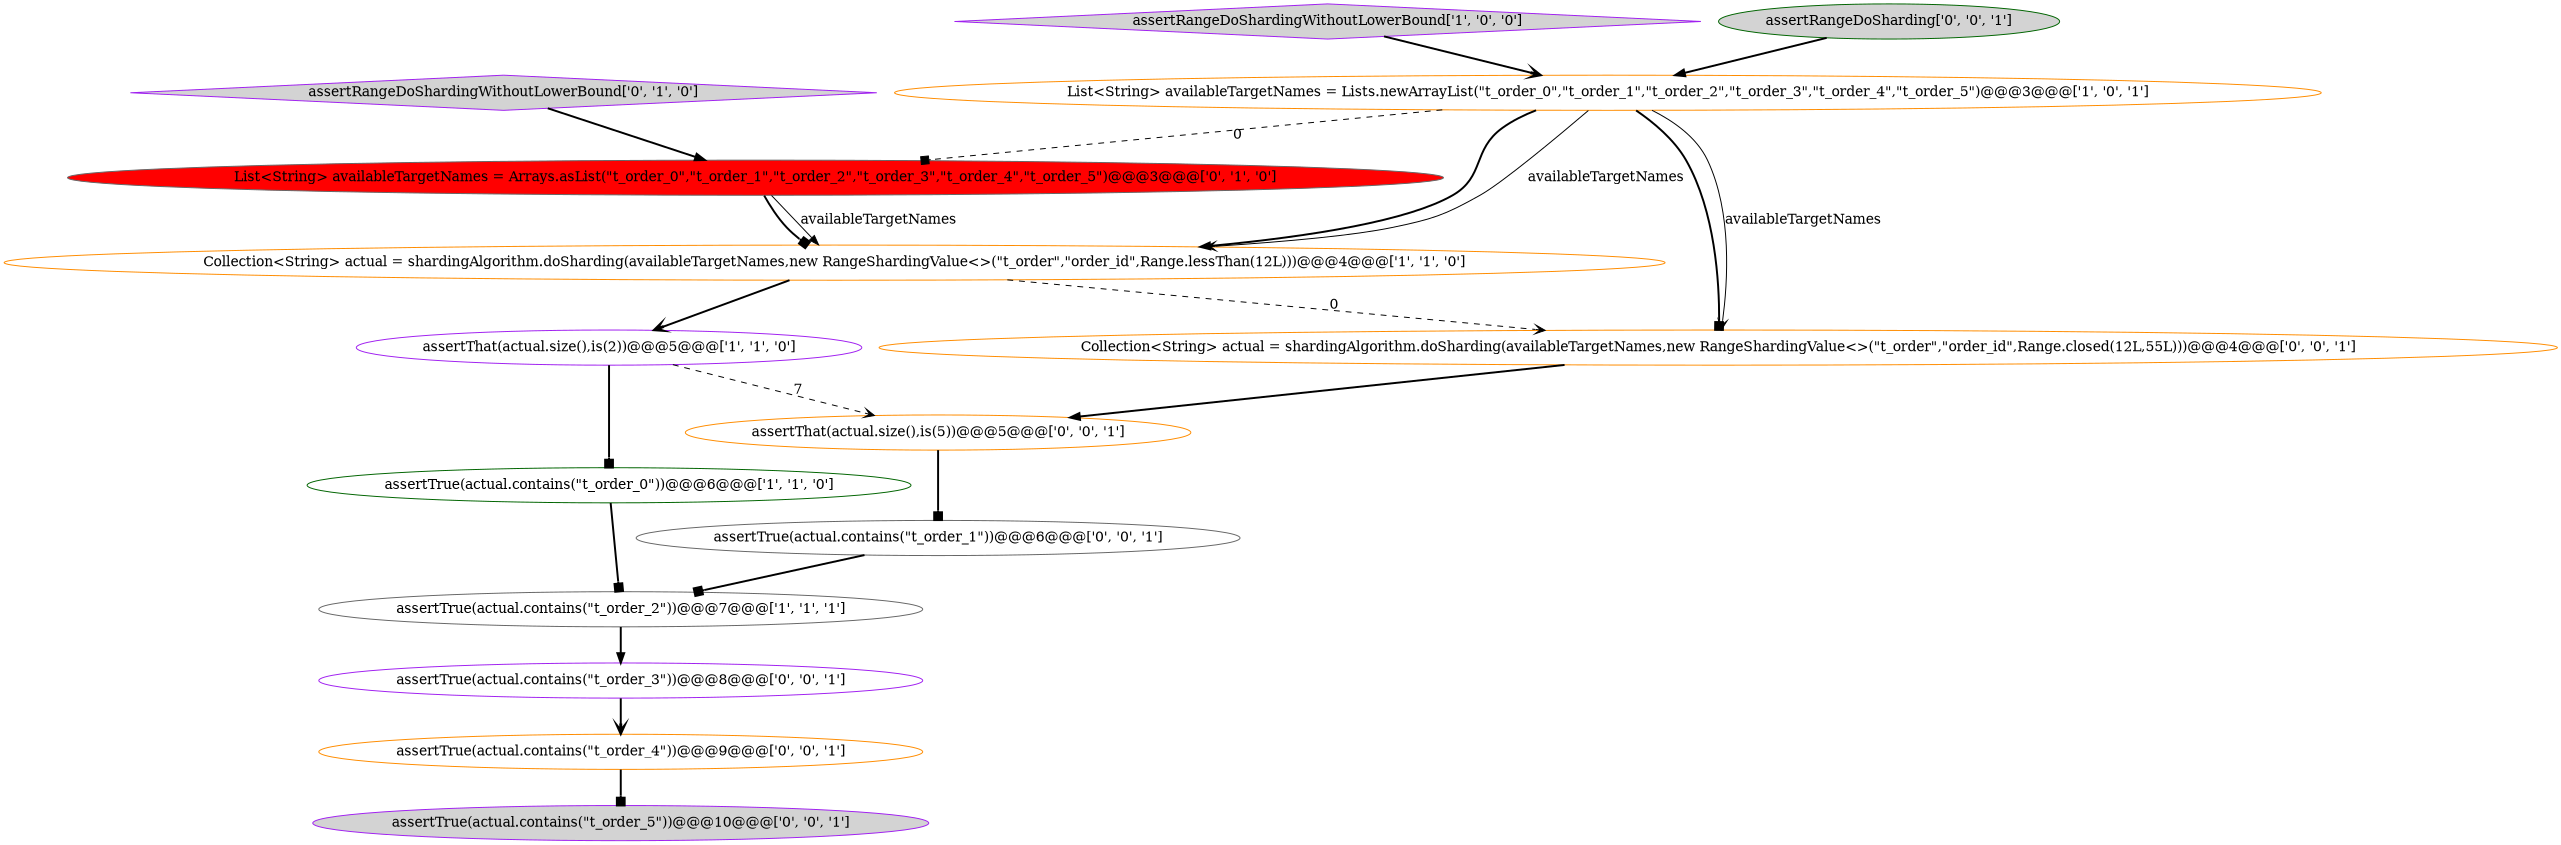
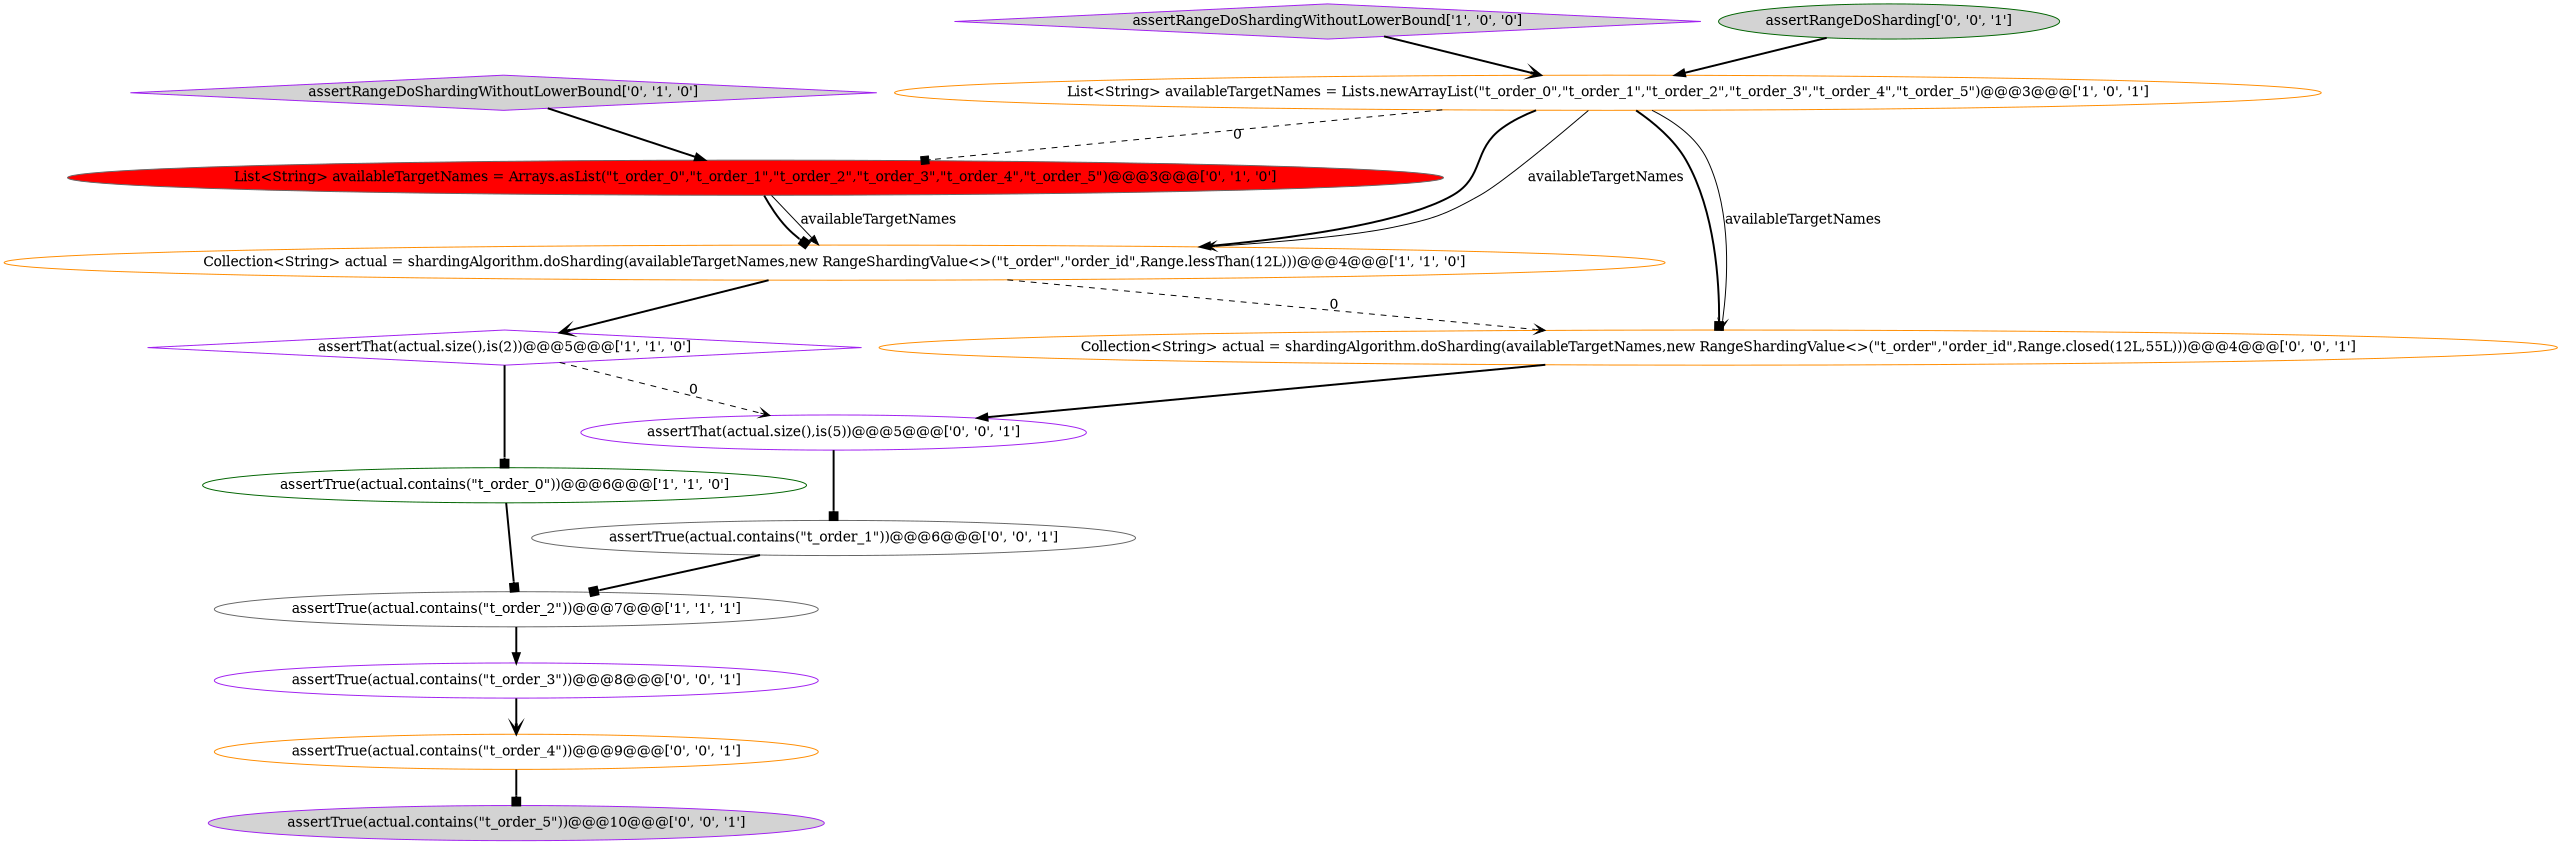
node "assertThat(actual.size(),is(2))@@@5@@@['1', '1', '0']": shape ellipse -> diamond
edge "assertThat(actual.size(),is(2))@@@5@@@['1', '1', '0']" -> "assertThat(actual.size(),is(5))@@@5@@@['0', '0', '1']": label "7" -> "0"
node "assertThat(actual.size(),is(5))@@@5@@@['0', '0', '1']": color darkorange -> purple
